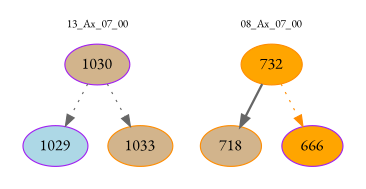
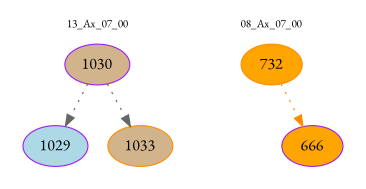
node "718": removed
